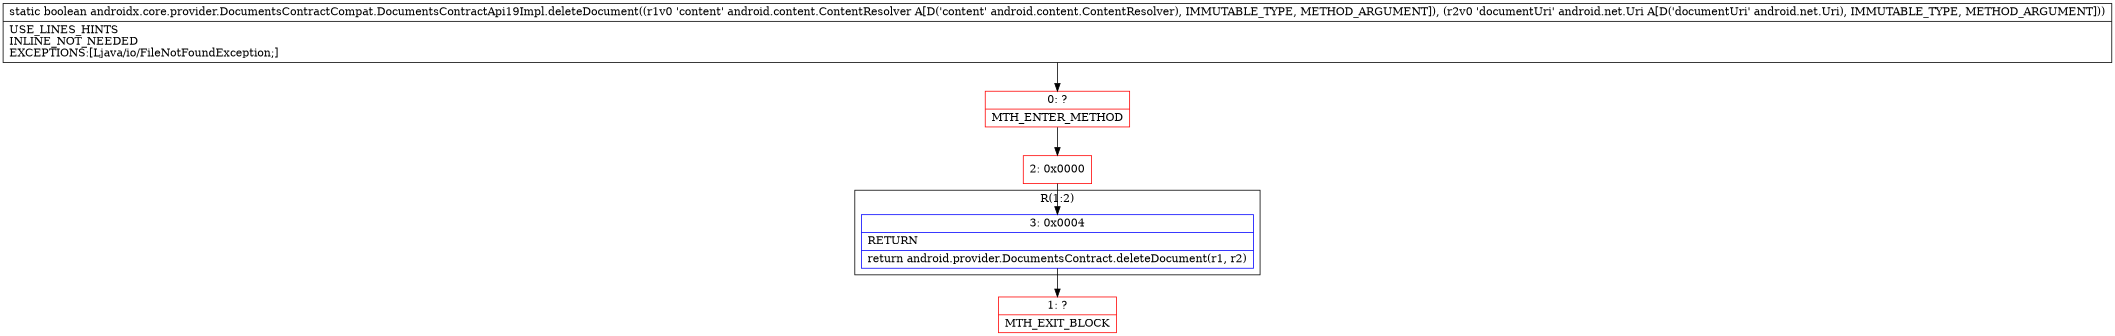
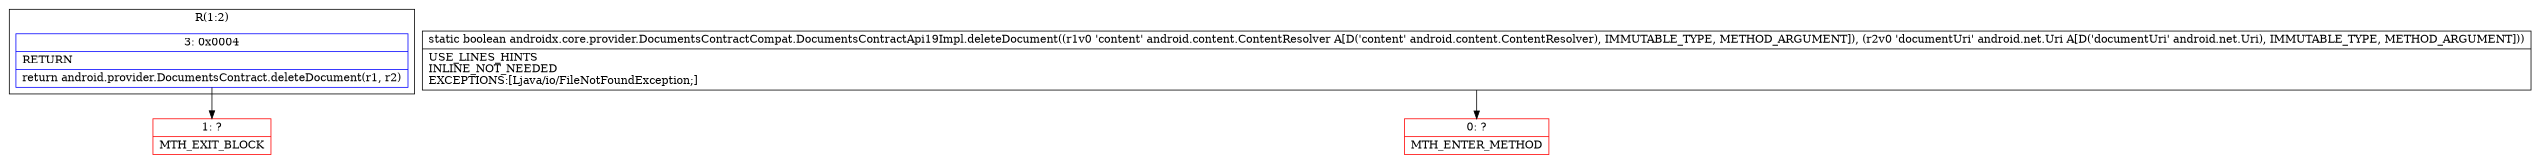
node "2: 0x0000": removed
